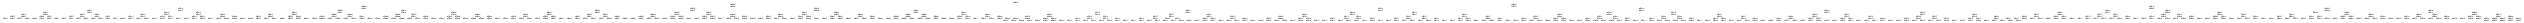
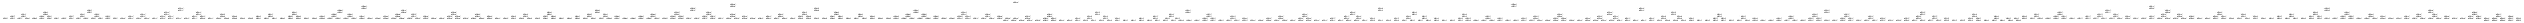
node "Node{data=[8189, 8189]}": added
